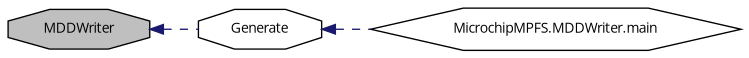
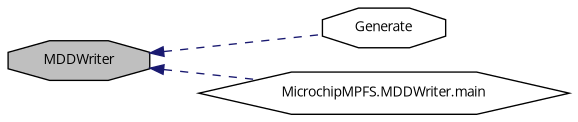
edge "MicrochipMPFS.MDDWriter.main" -> "Generate": now "MicrochipMPFS.MDDWriter.main" -> "MDDWriter"
